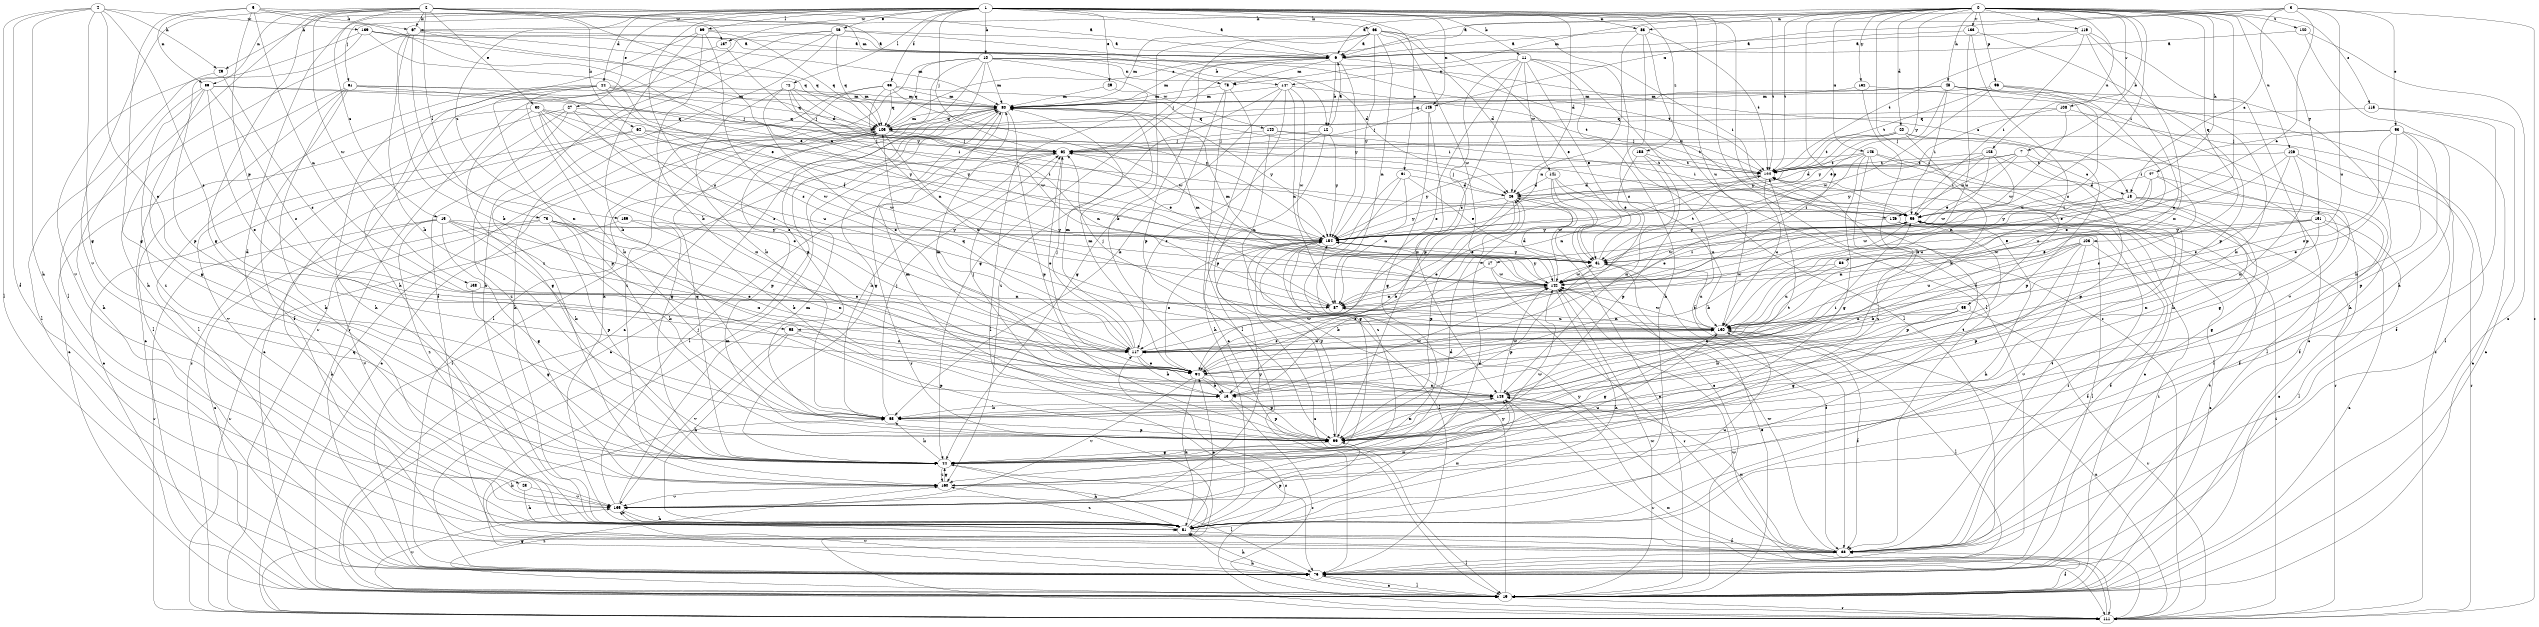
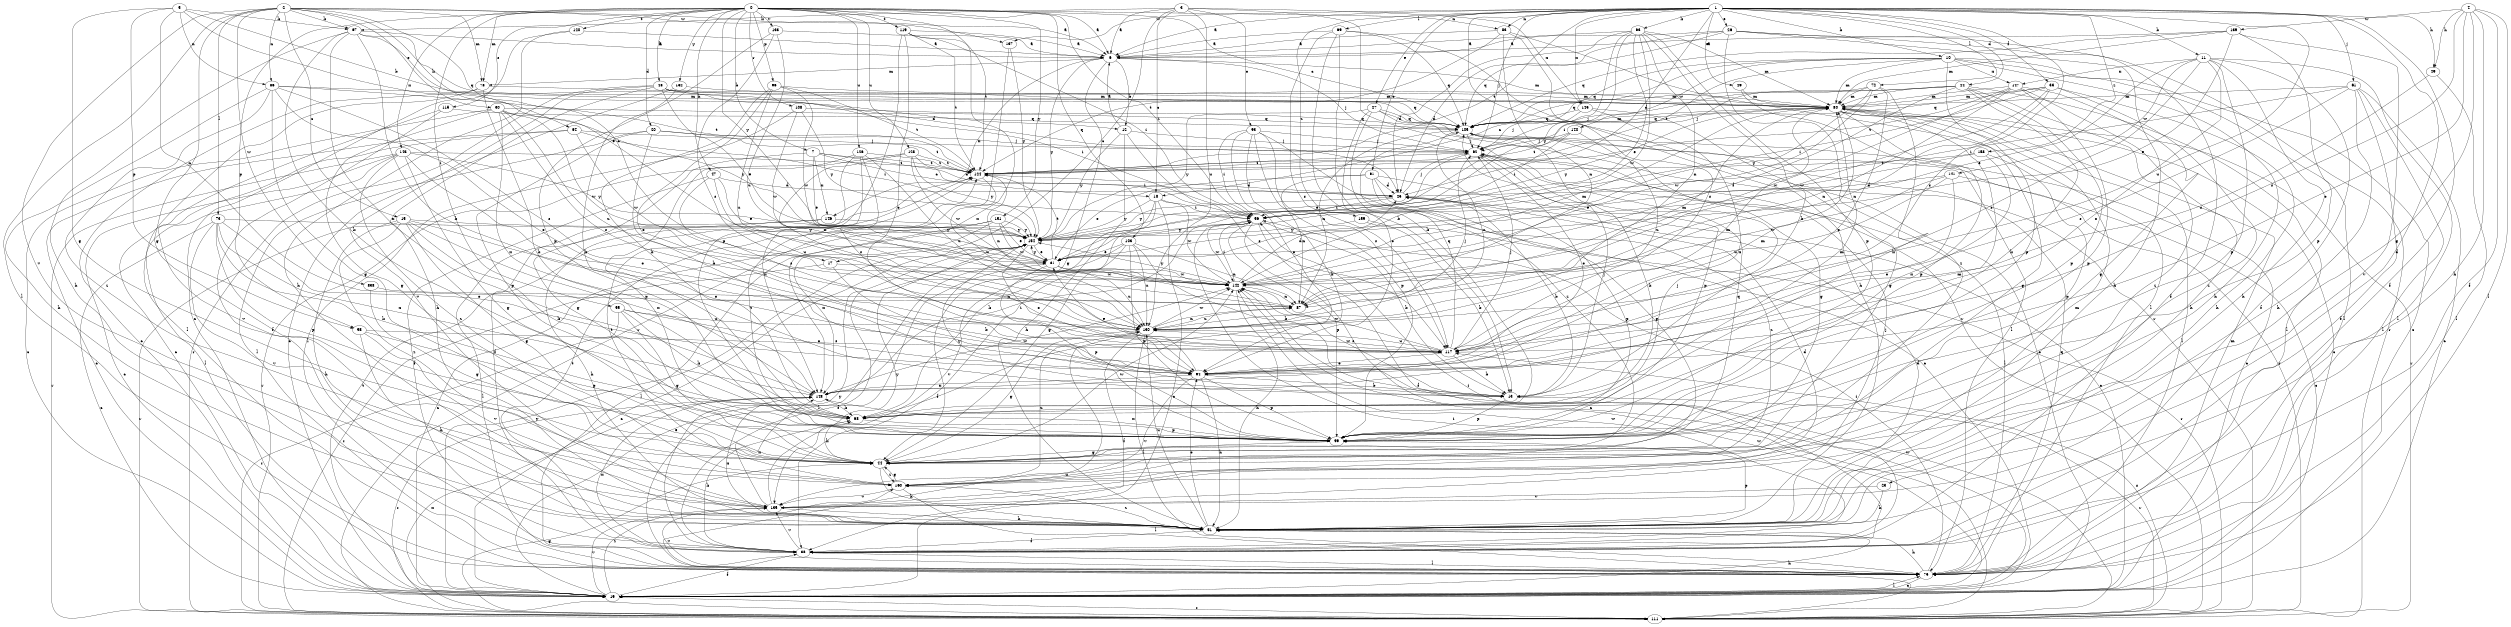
edge "20" -> "154": removed, label "y"
node "58": removed
node "138": label "138" -> "838"
edge "25" -> "19": now "91" -> "19"
